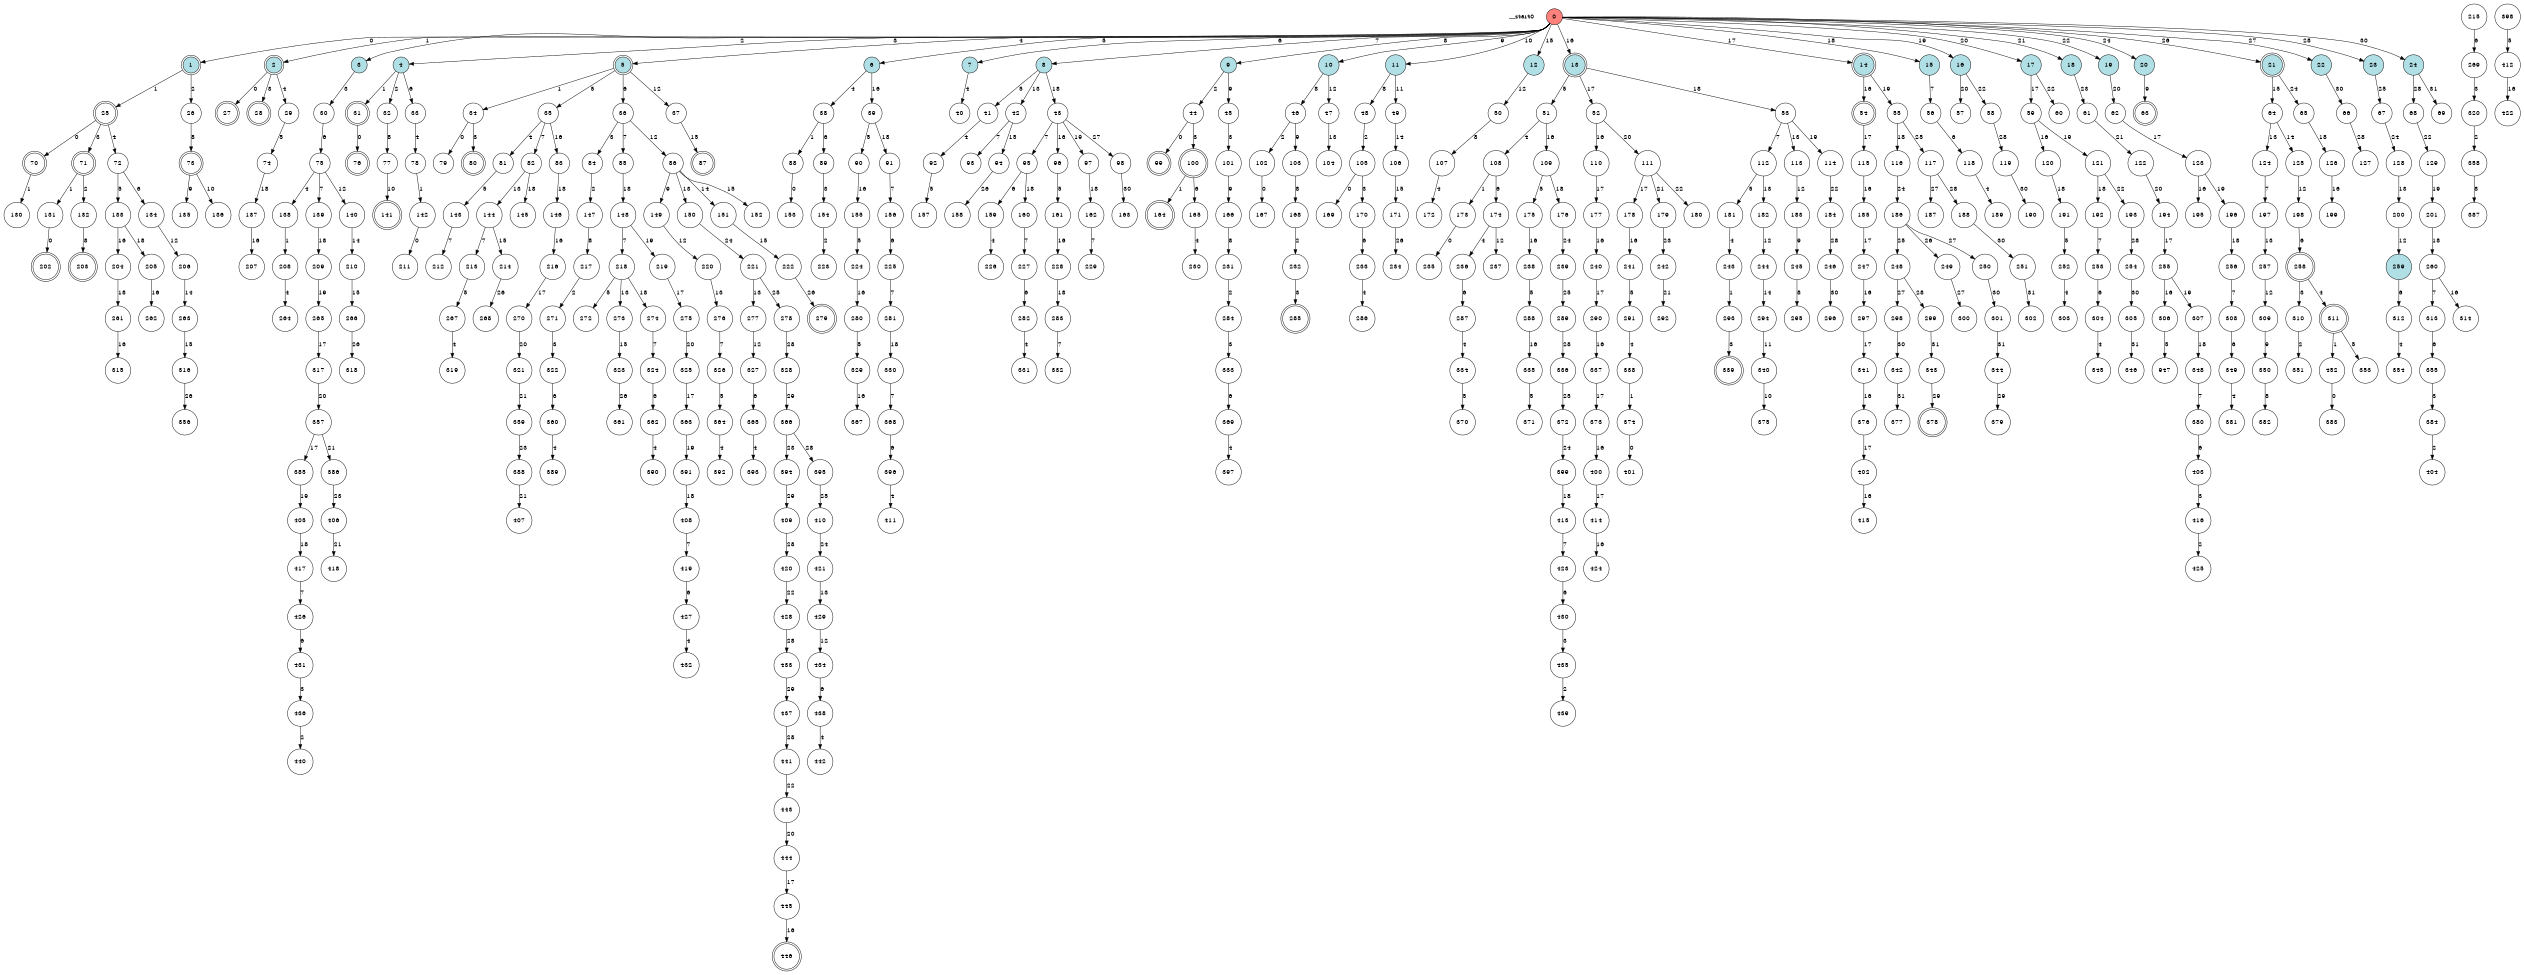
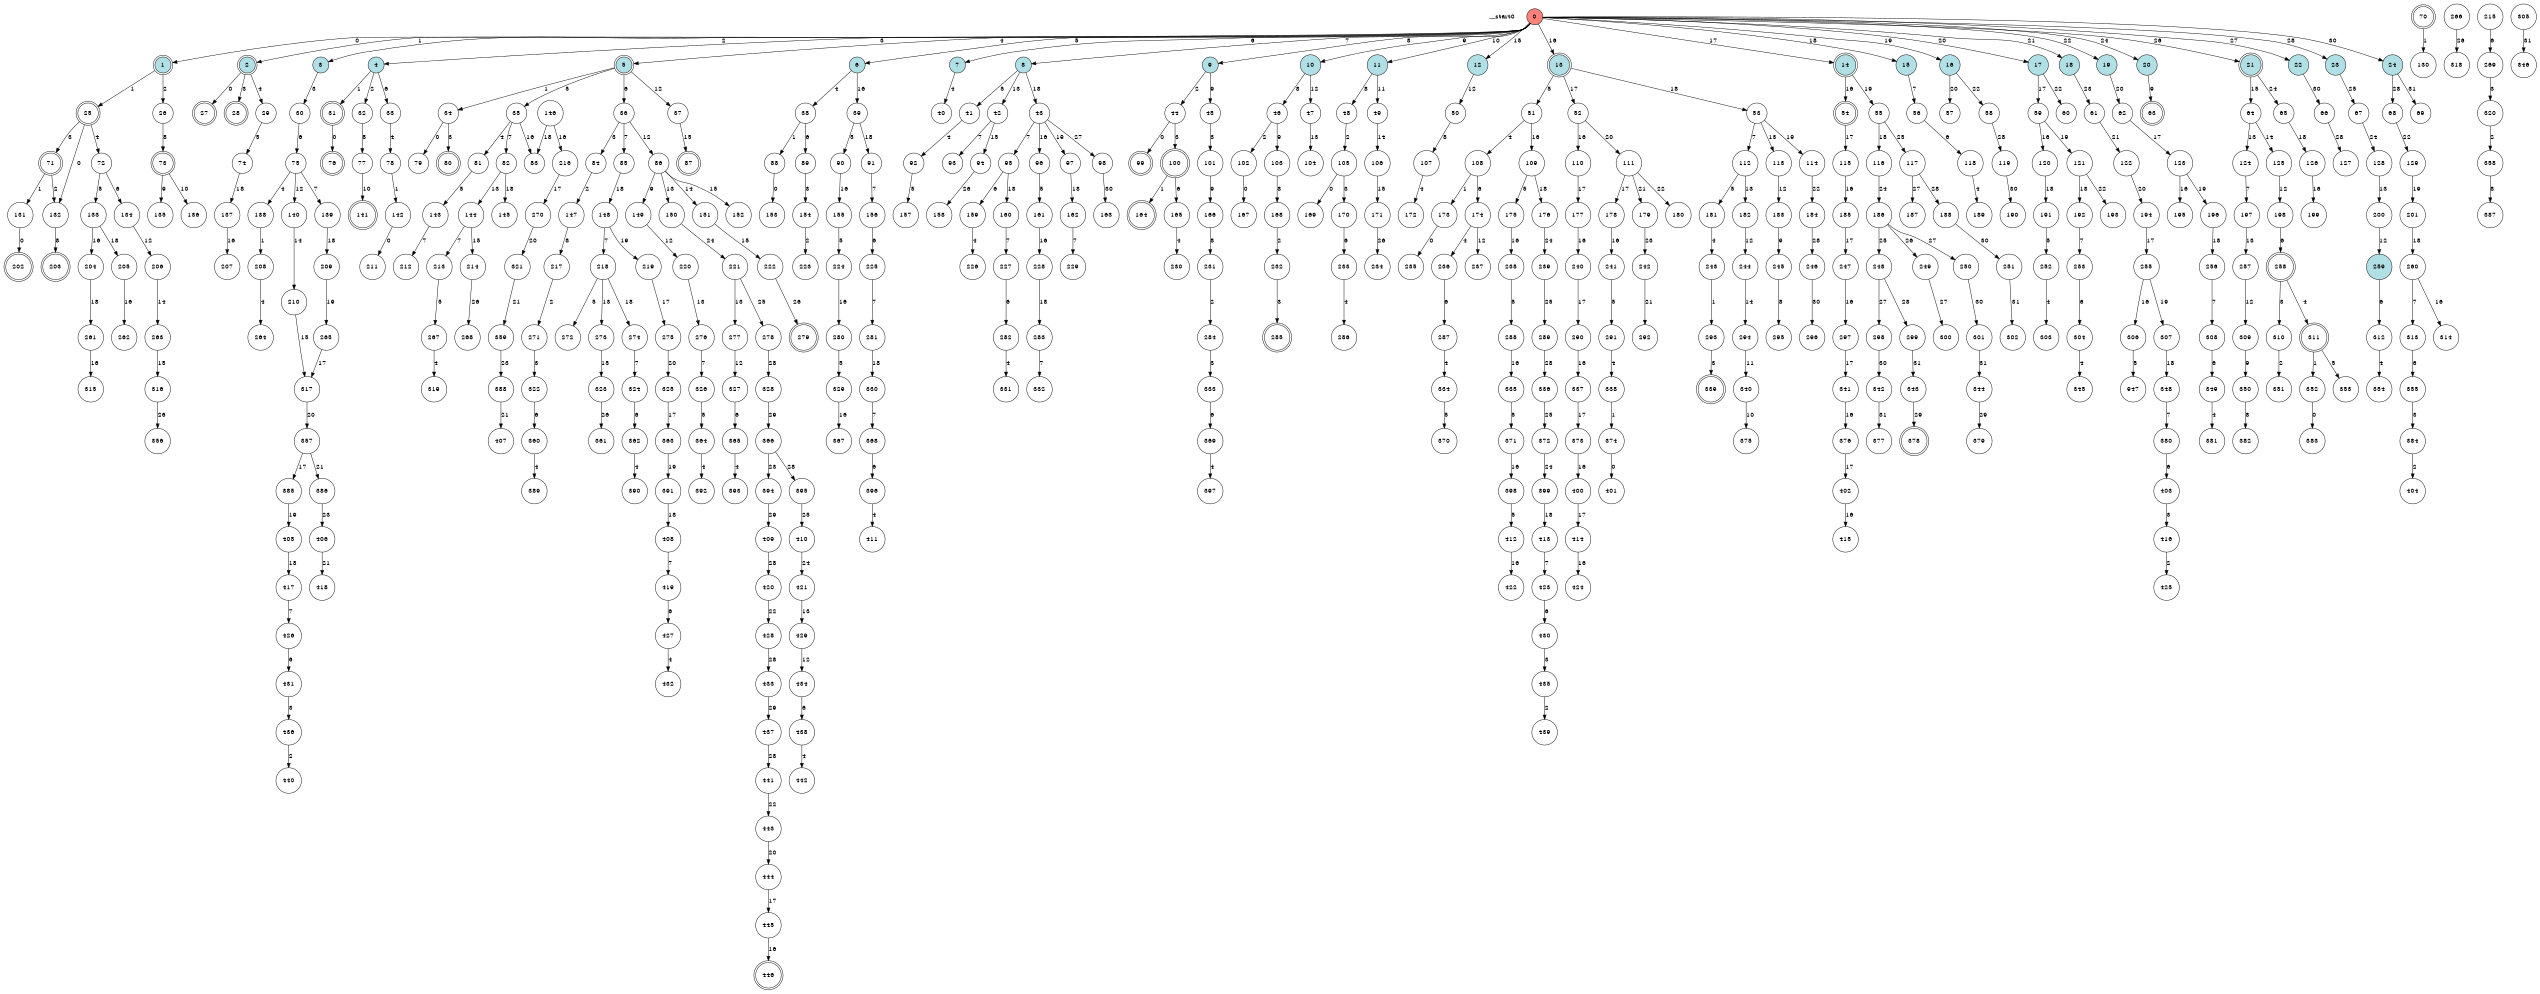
edge "25" -> "70": now "25" -> "132"
edge "83" -> "146": reversed
node "254": removed
edge "210" -> "266": now "210" -> "317"
node "452": label "452" -> "352"
edge "371" -> "398": added, label "16"
